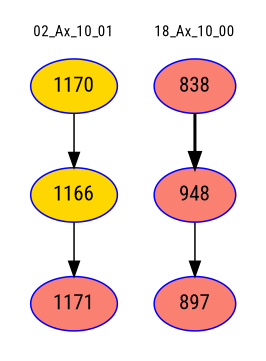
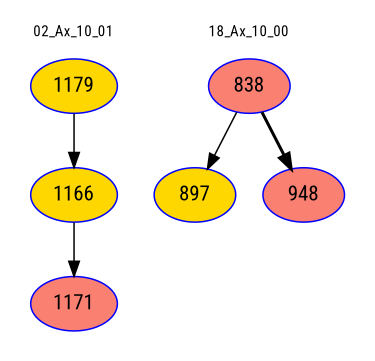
node "1170": label "1170" -> "1179"
edge "948" -> "897": now "838" -> "897"
node "897": fillcolor salmon -> gold
